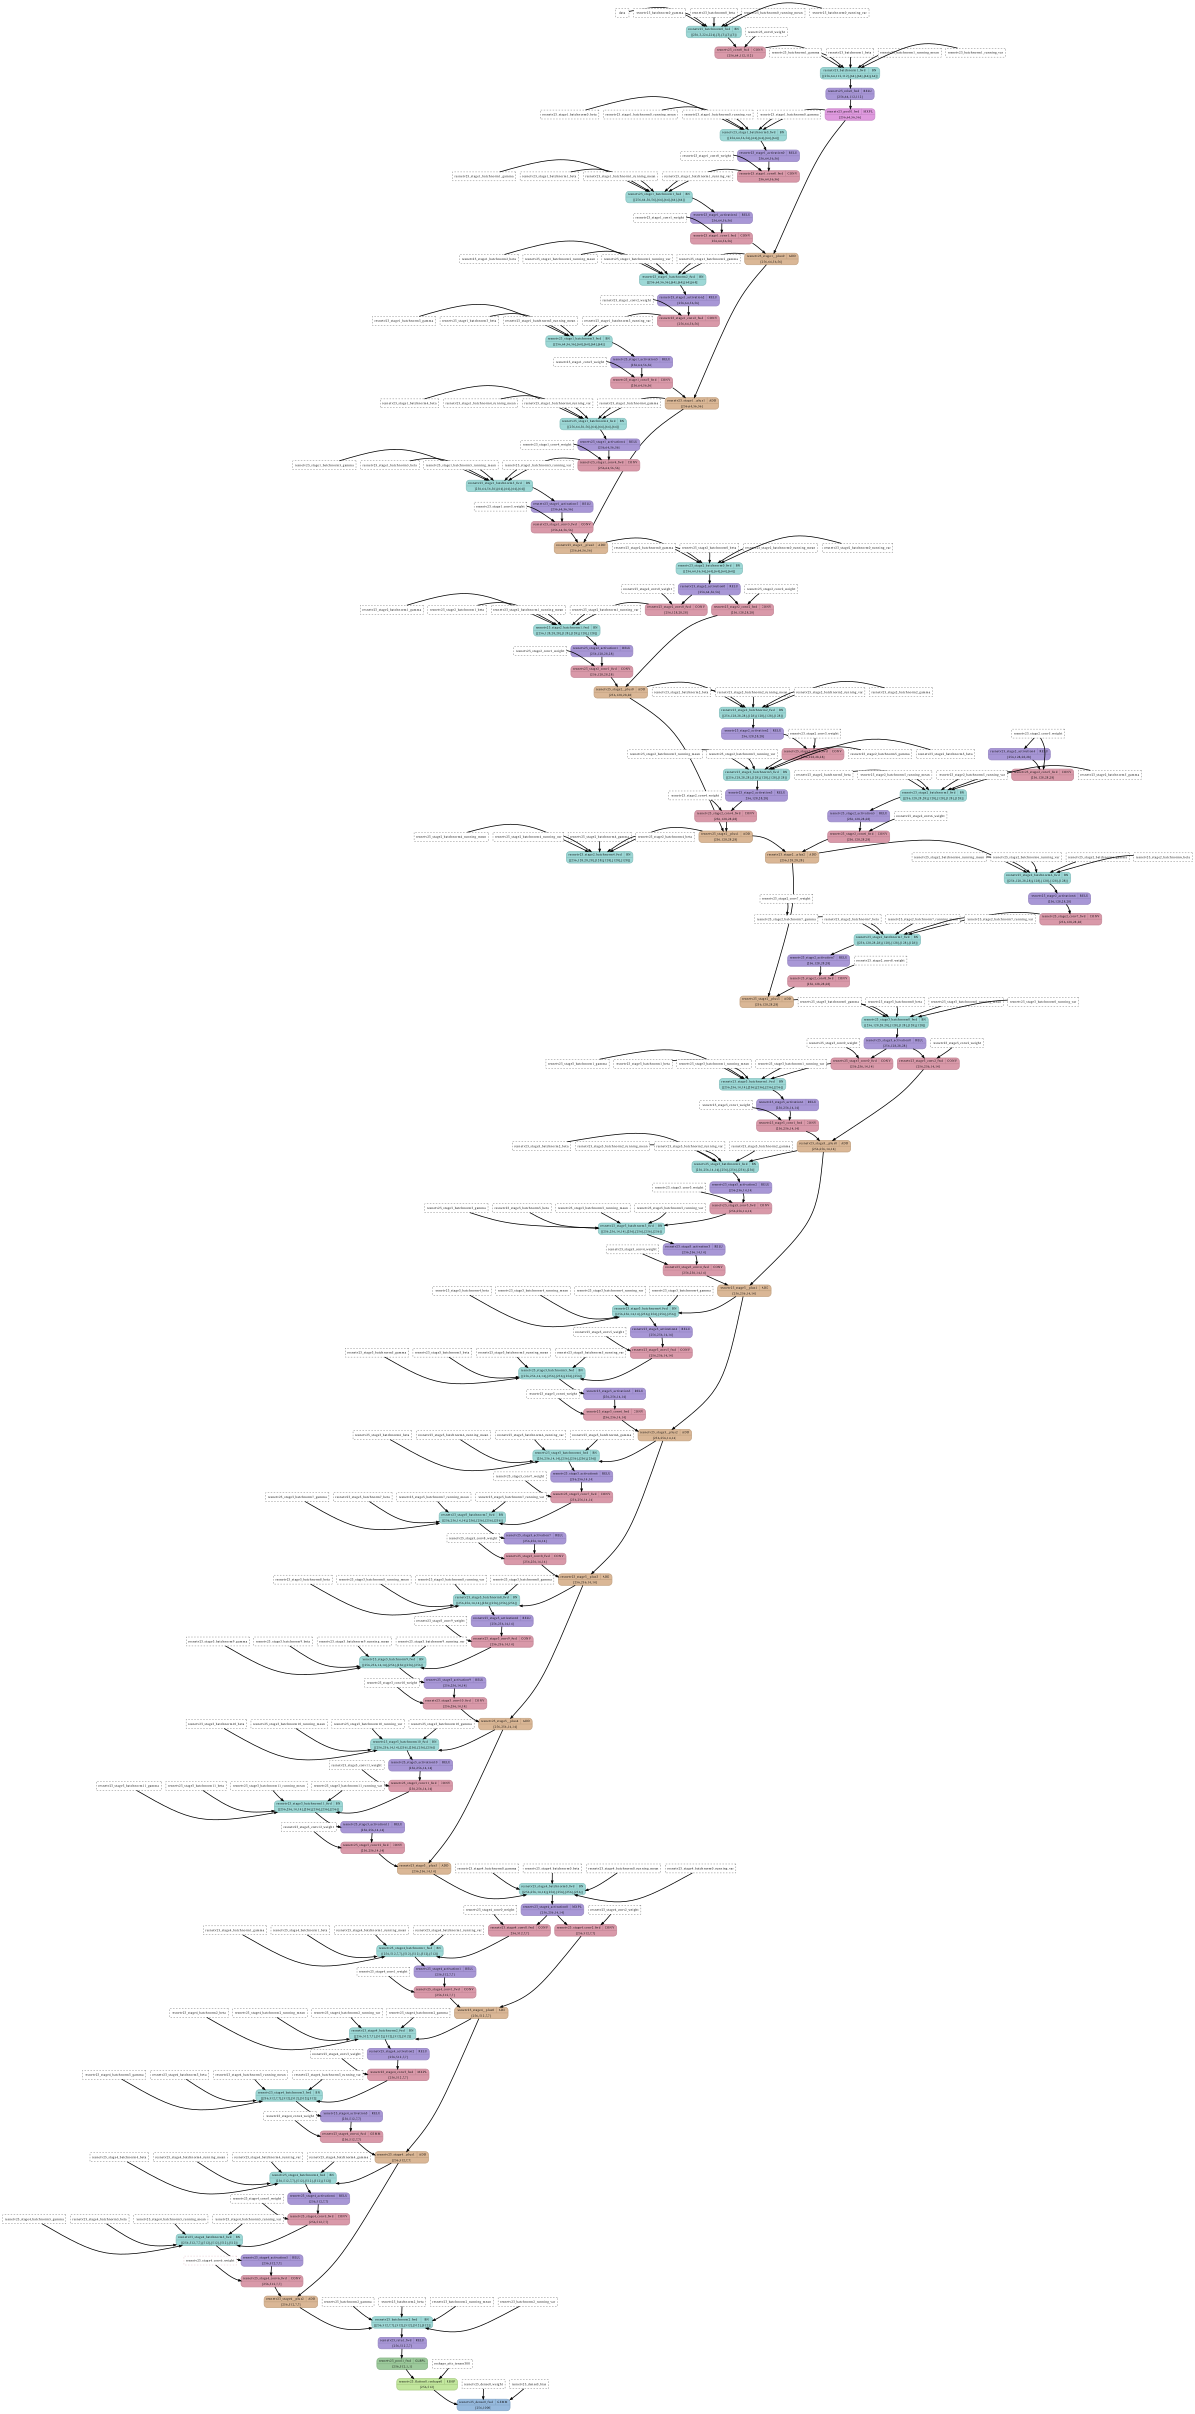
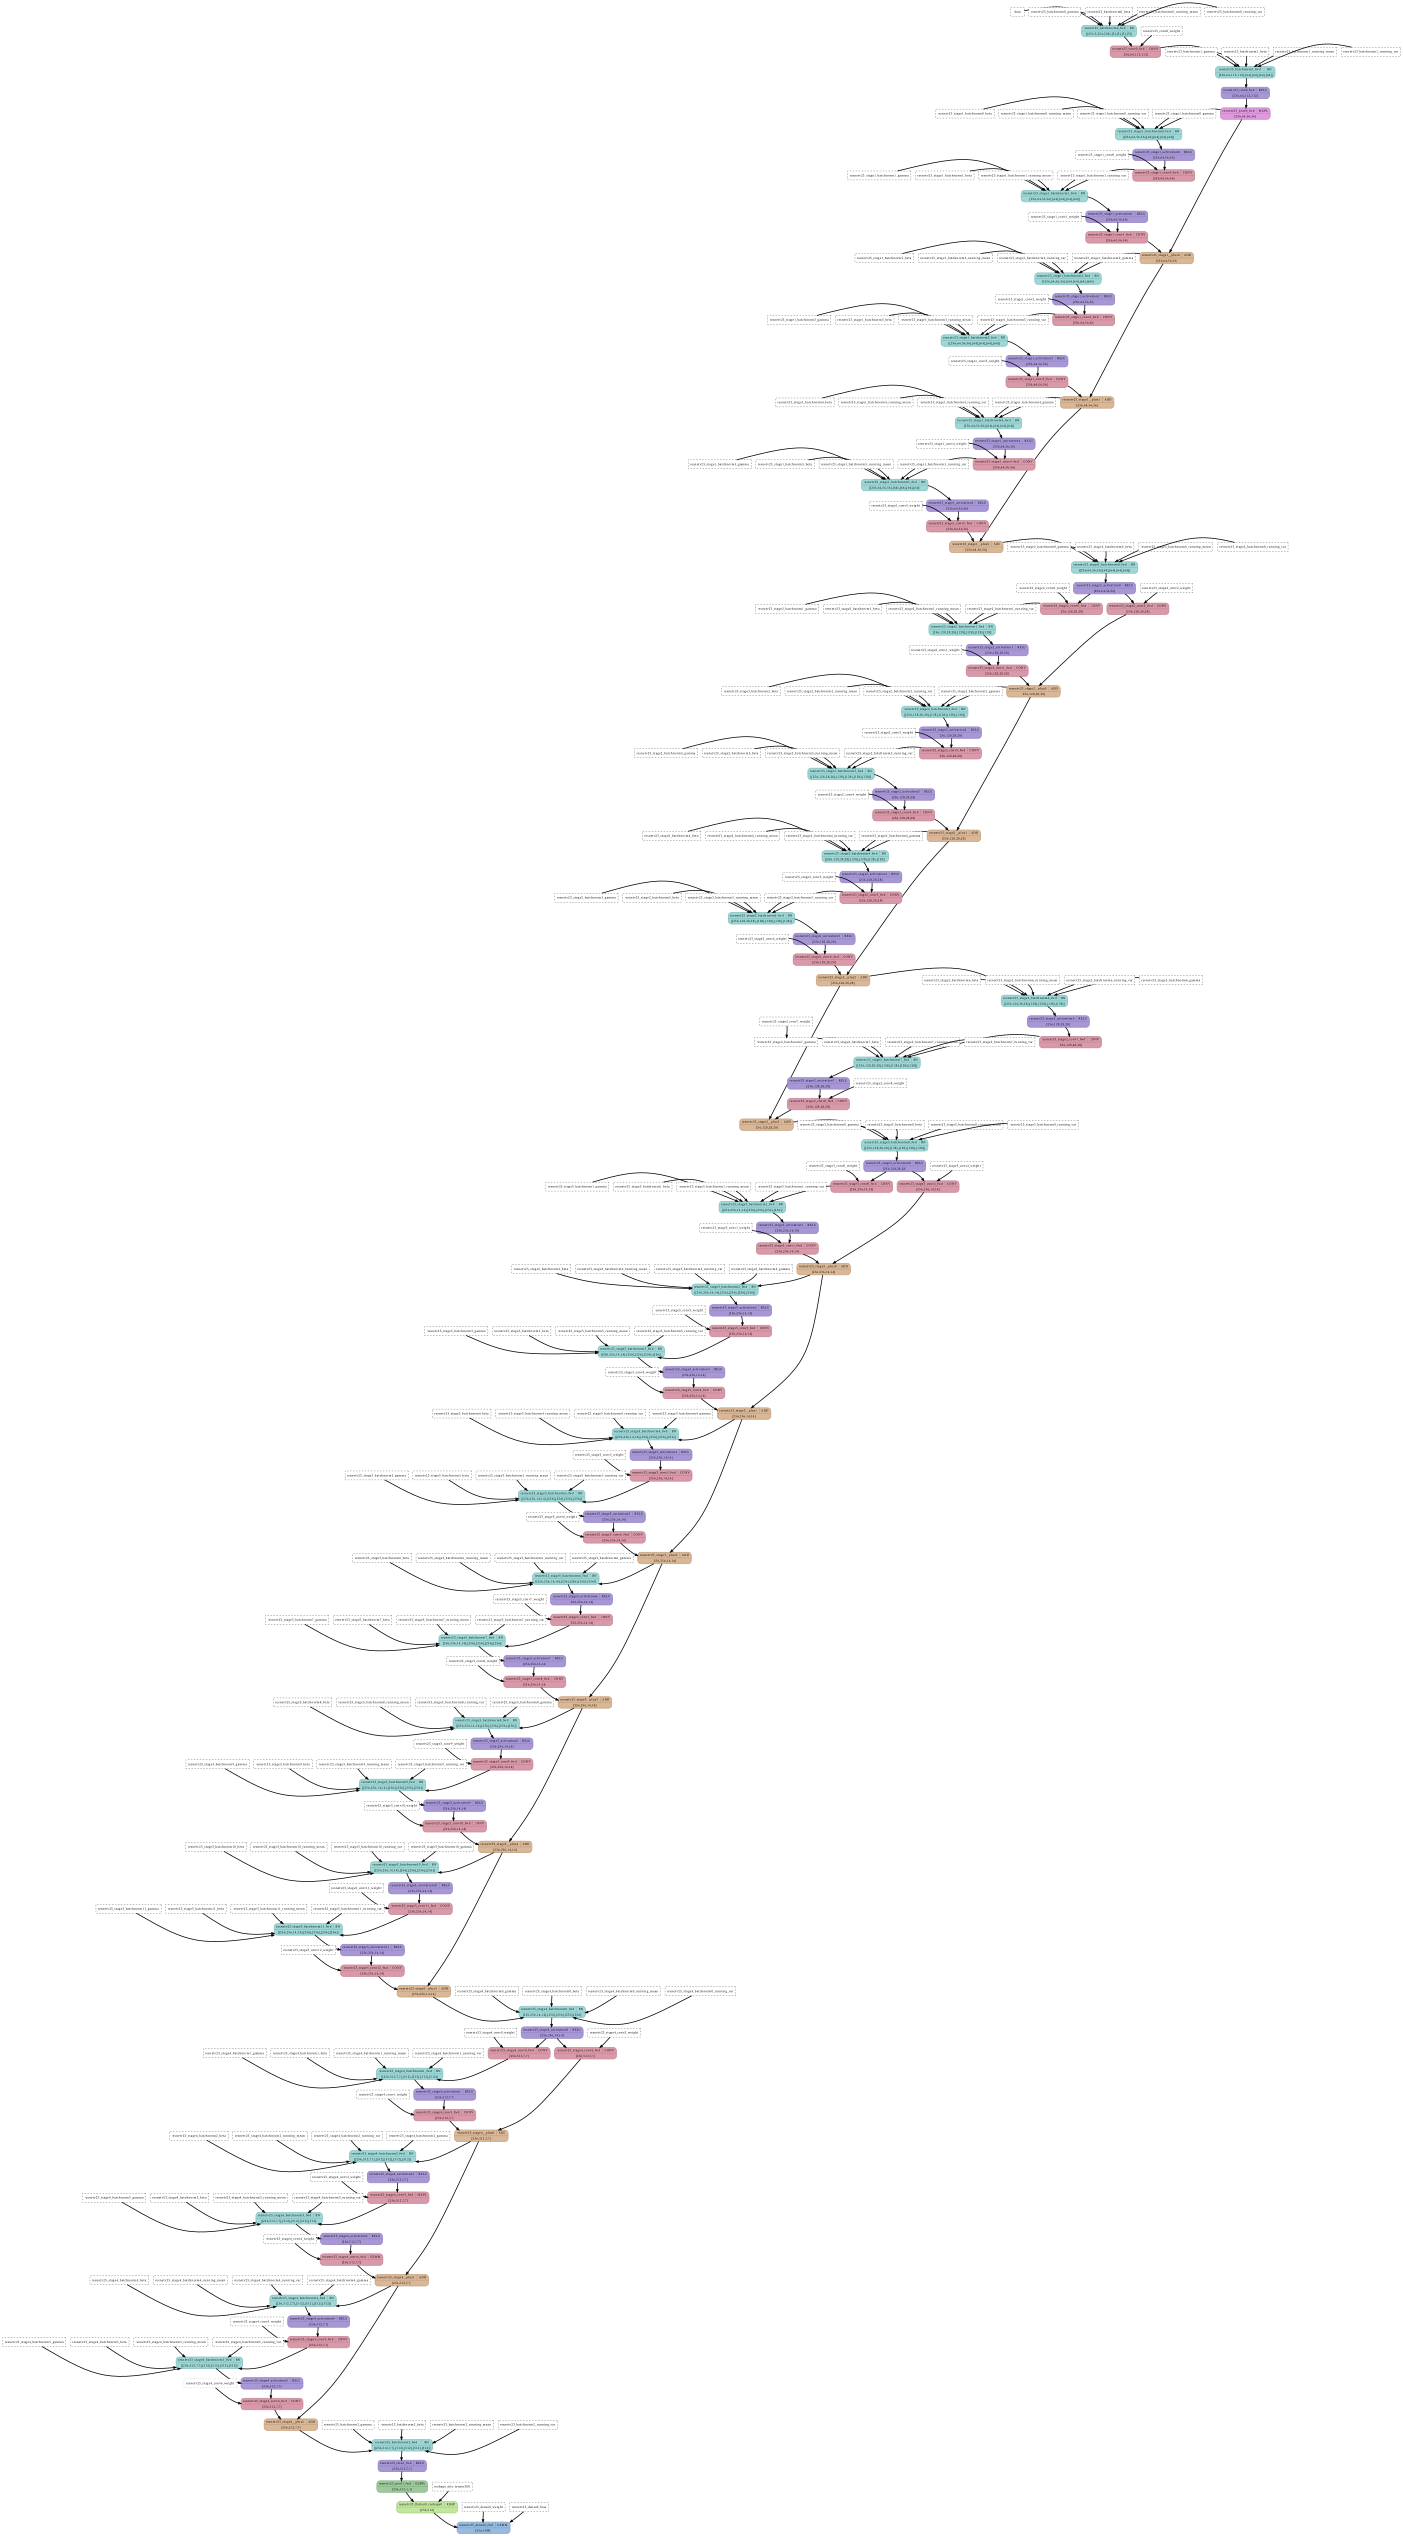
edge "resnetv23_stage2_conv5_weight" -> "resnetv23_stage2_activation4": now "resnetv23_stage2_batchnorm4_fwd" -> "resnetv23_stage2_activation4"
node "resnetv23_stage4_activation0": text "MXPL" -> "RELU"
